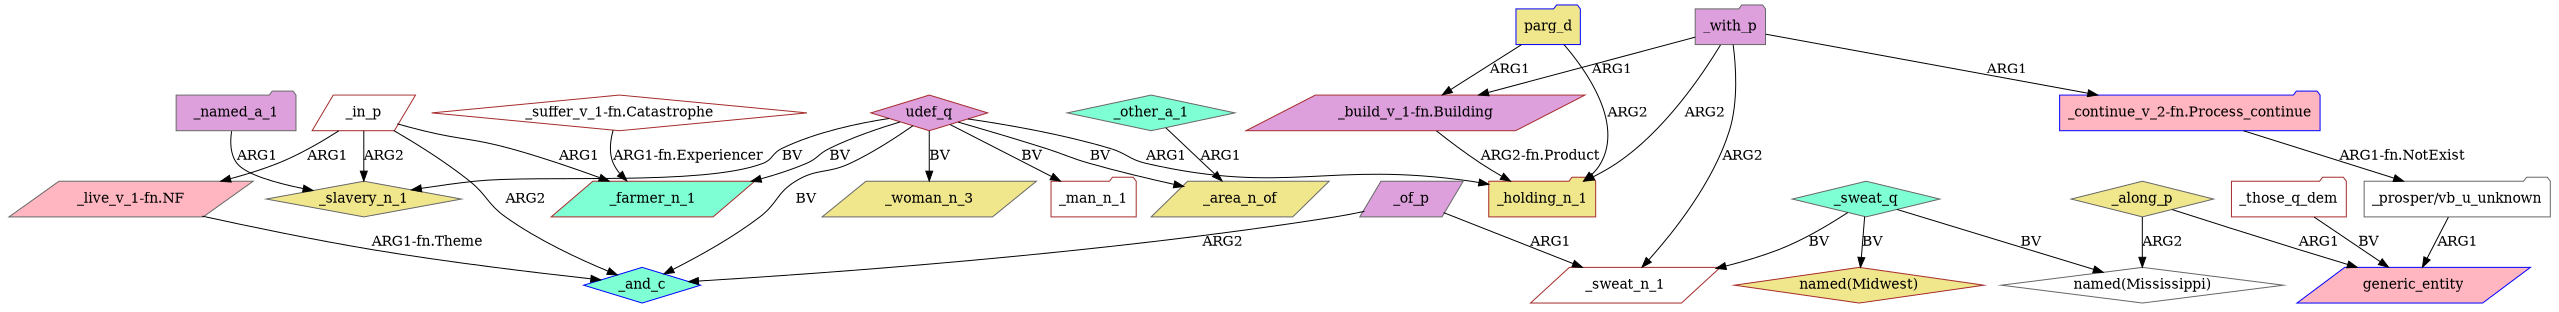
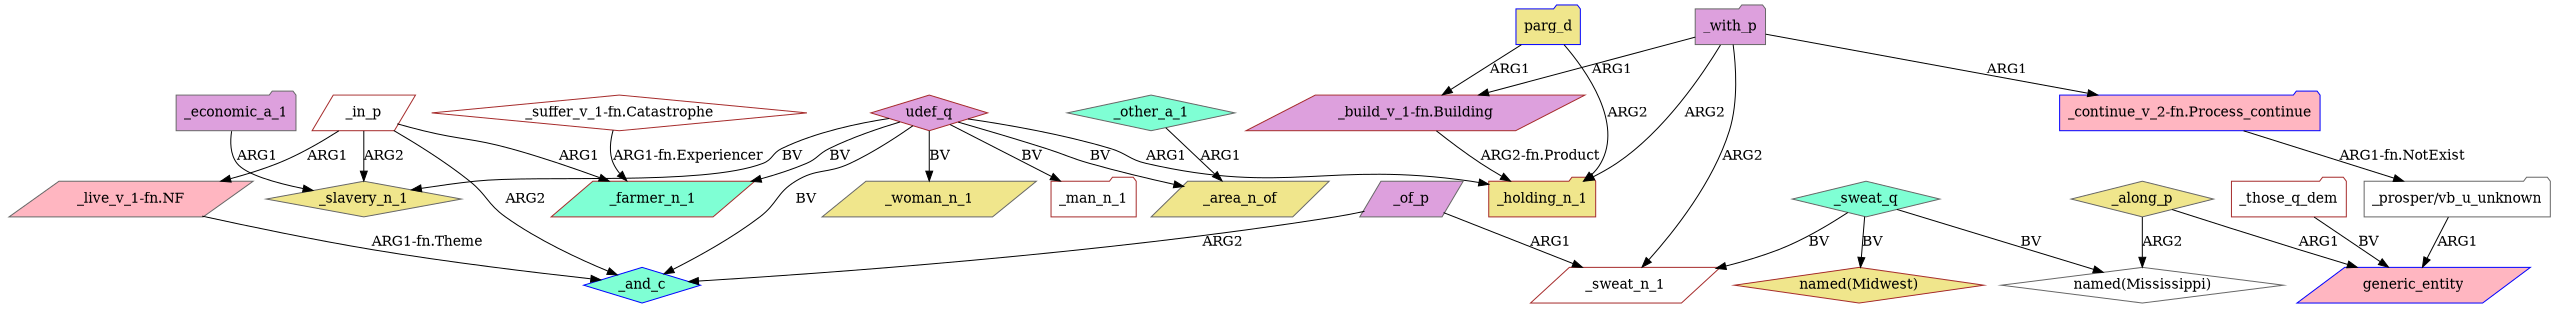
node "_named_a_1": label "_named_a_1" -> "_economic_a_1"
node "_woman_n_3": label "_woman_n_3" -> "_woman_n_1"
